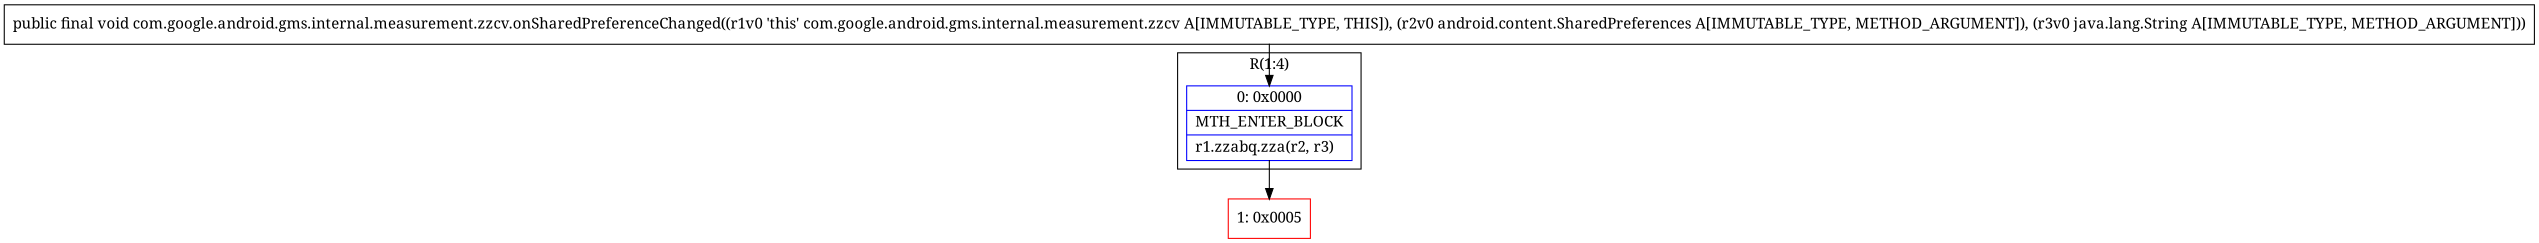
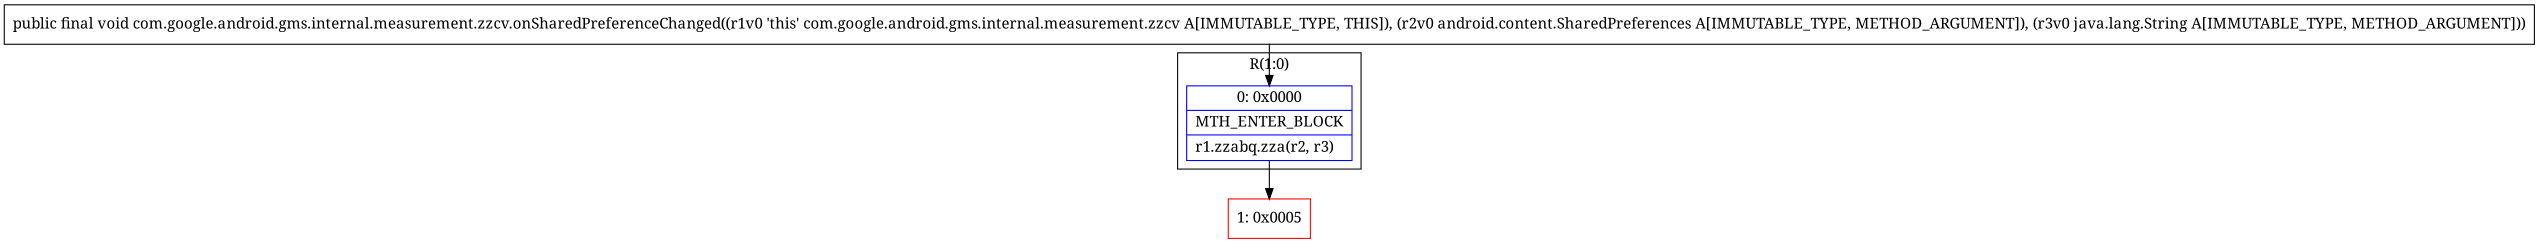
cluster "R(1:4)": label "R(1:4)" -> "R(1:0)"
